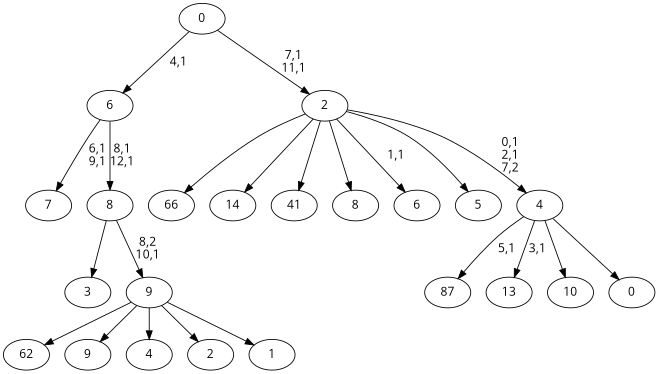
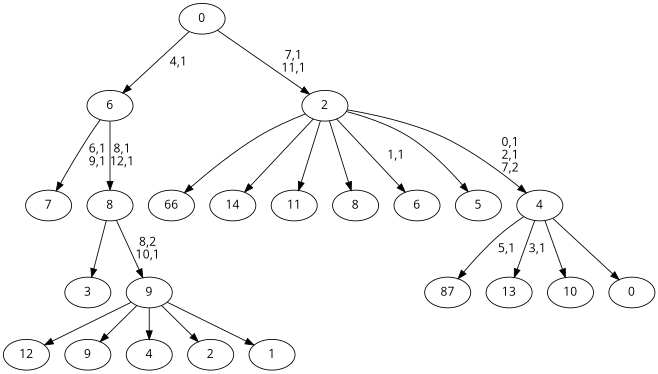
node "41": label "41" -> "11"
node "62": label "62" -> "12"
